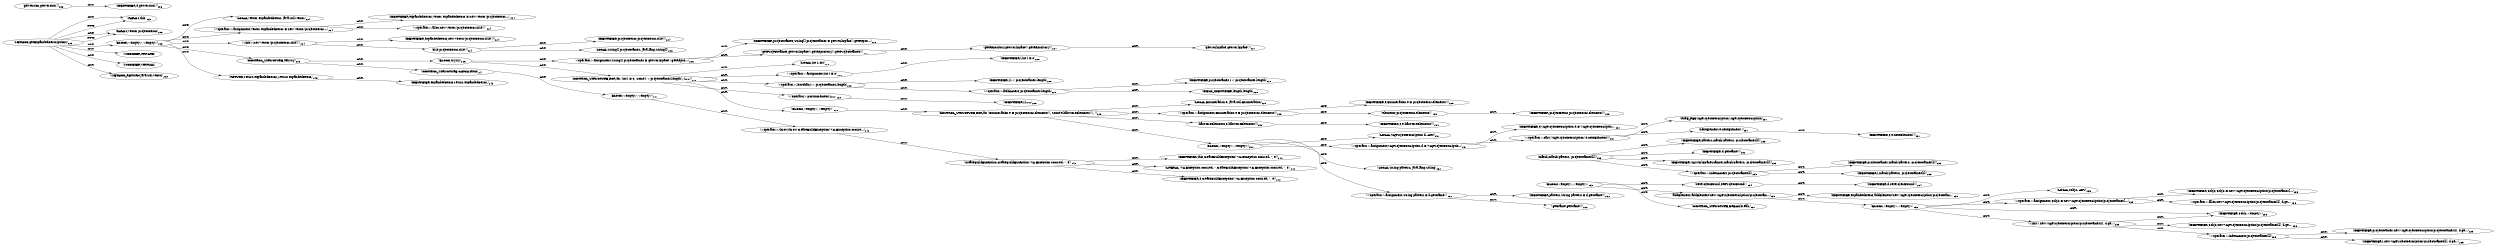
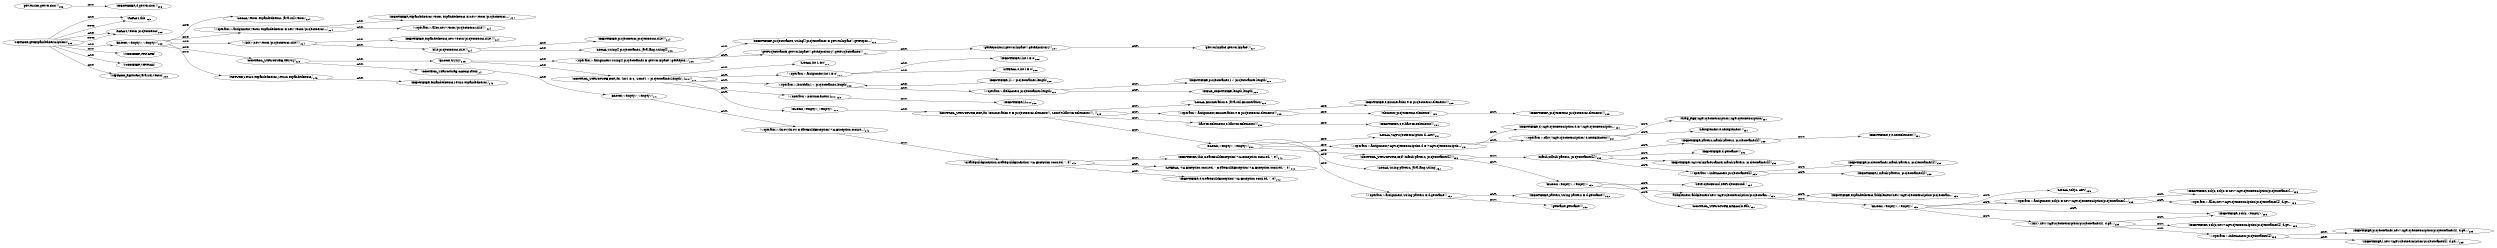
node "(LITERAL,0,int i = 0)": added
edge "(<operator>.lessThan,i < projectNames.length)" -> "(IDENTIFIER,i,i < projectNames.length)": reversed
edge "(nextElement,e.nextElement())" -> "(IDENTIFIER,e,e.nextElement())": now "(IDENTIFIER,pattern,match(pattern, projectNames[i]))" -> "(IDENTIFIER,e,e.nextElement())"
node "(CONTROL_STRUCTURE,IF,if (match(pattern, projectNames[i])))": added
node "(IDENTIFIER,d,setProjectFound())": removed
